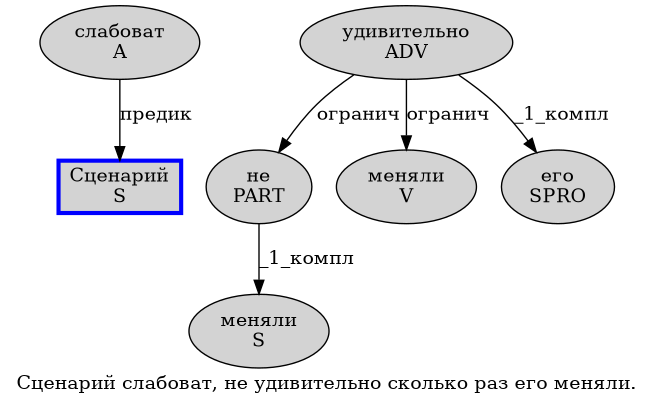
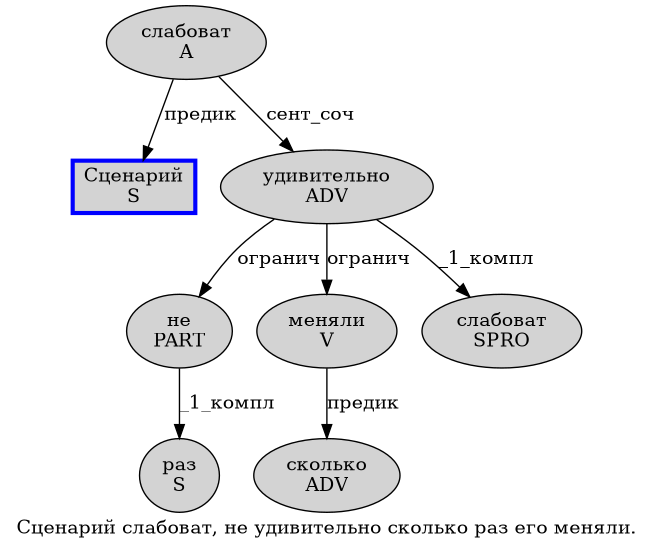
edge "слабоват A" -> "удивительно ADV": added, label "сент_соч"
node "его SPRO": label "его SPRO" -> "слабоват SPRO"
node "меняли S": label "меняли S" -> "раз S"
node "сколько ADV": added
